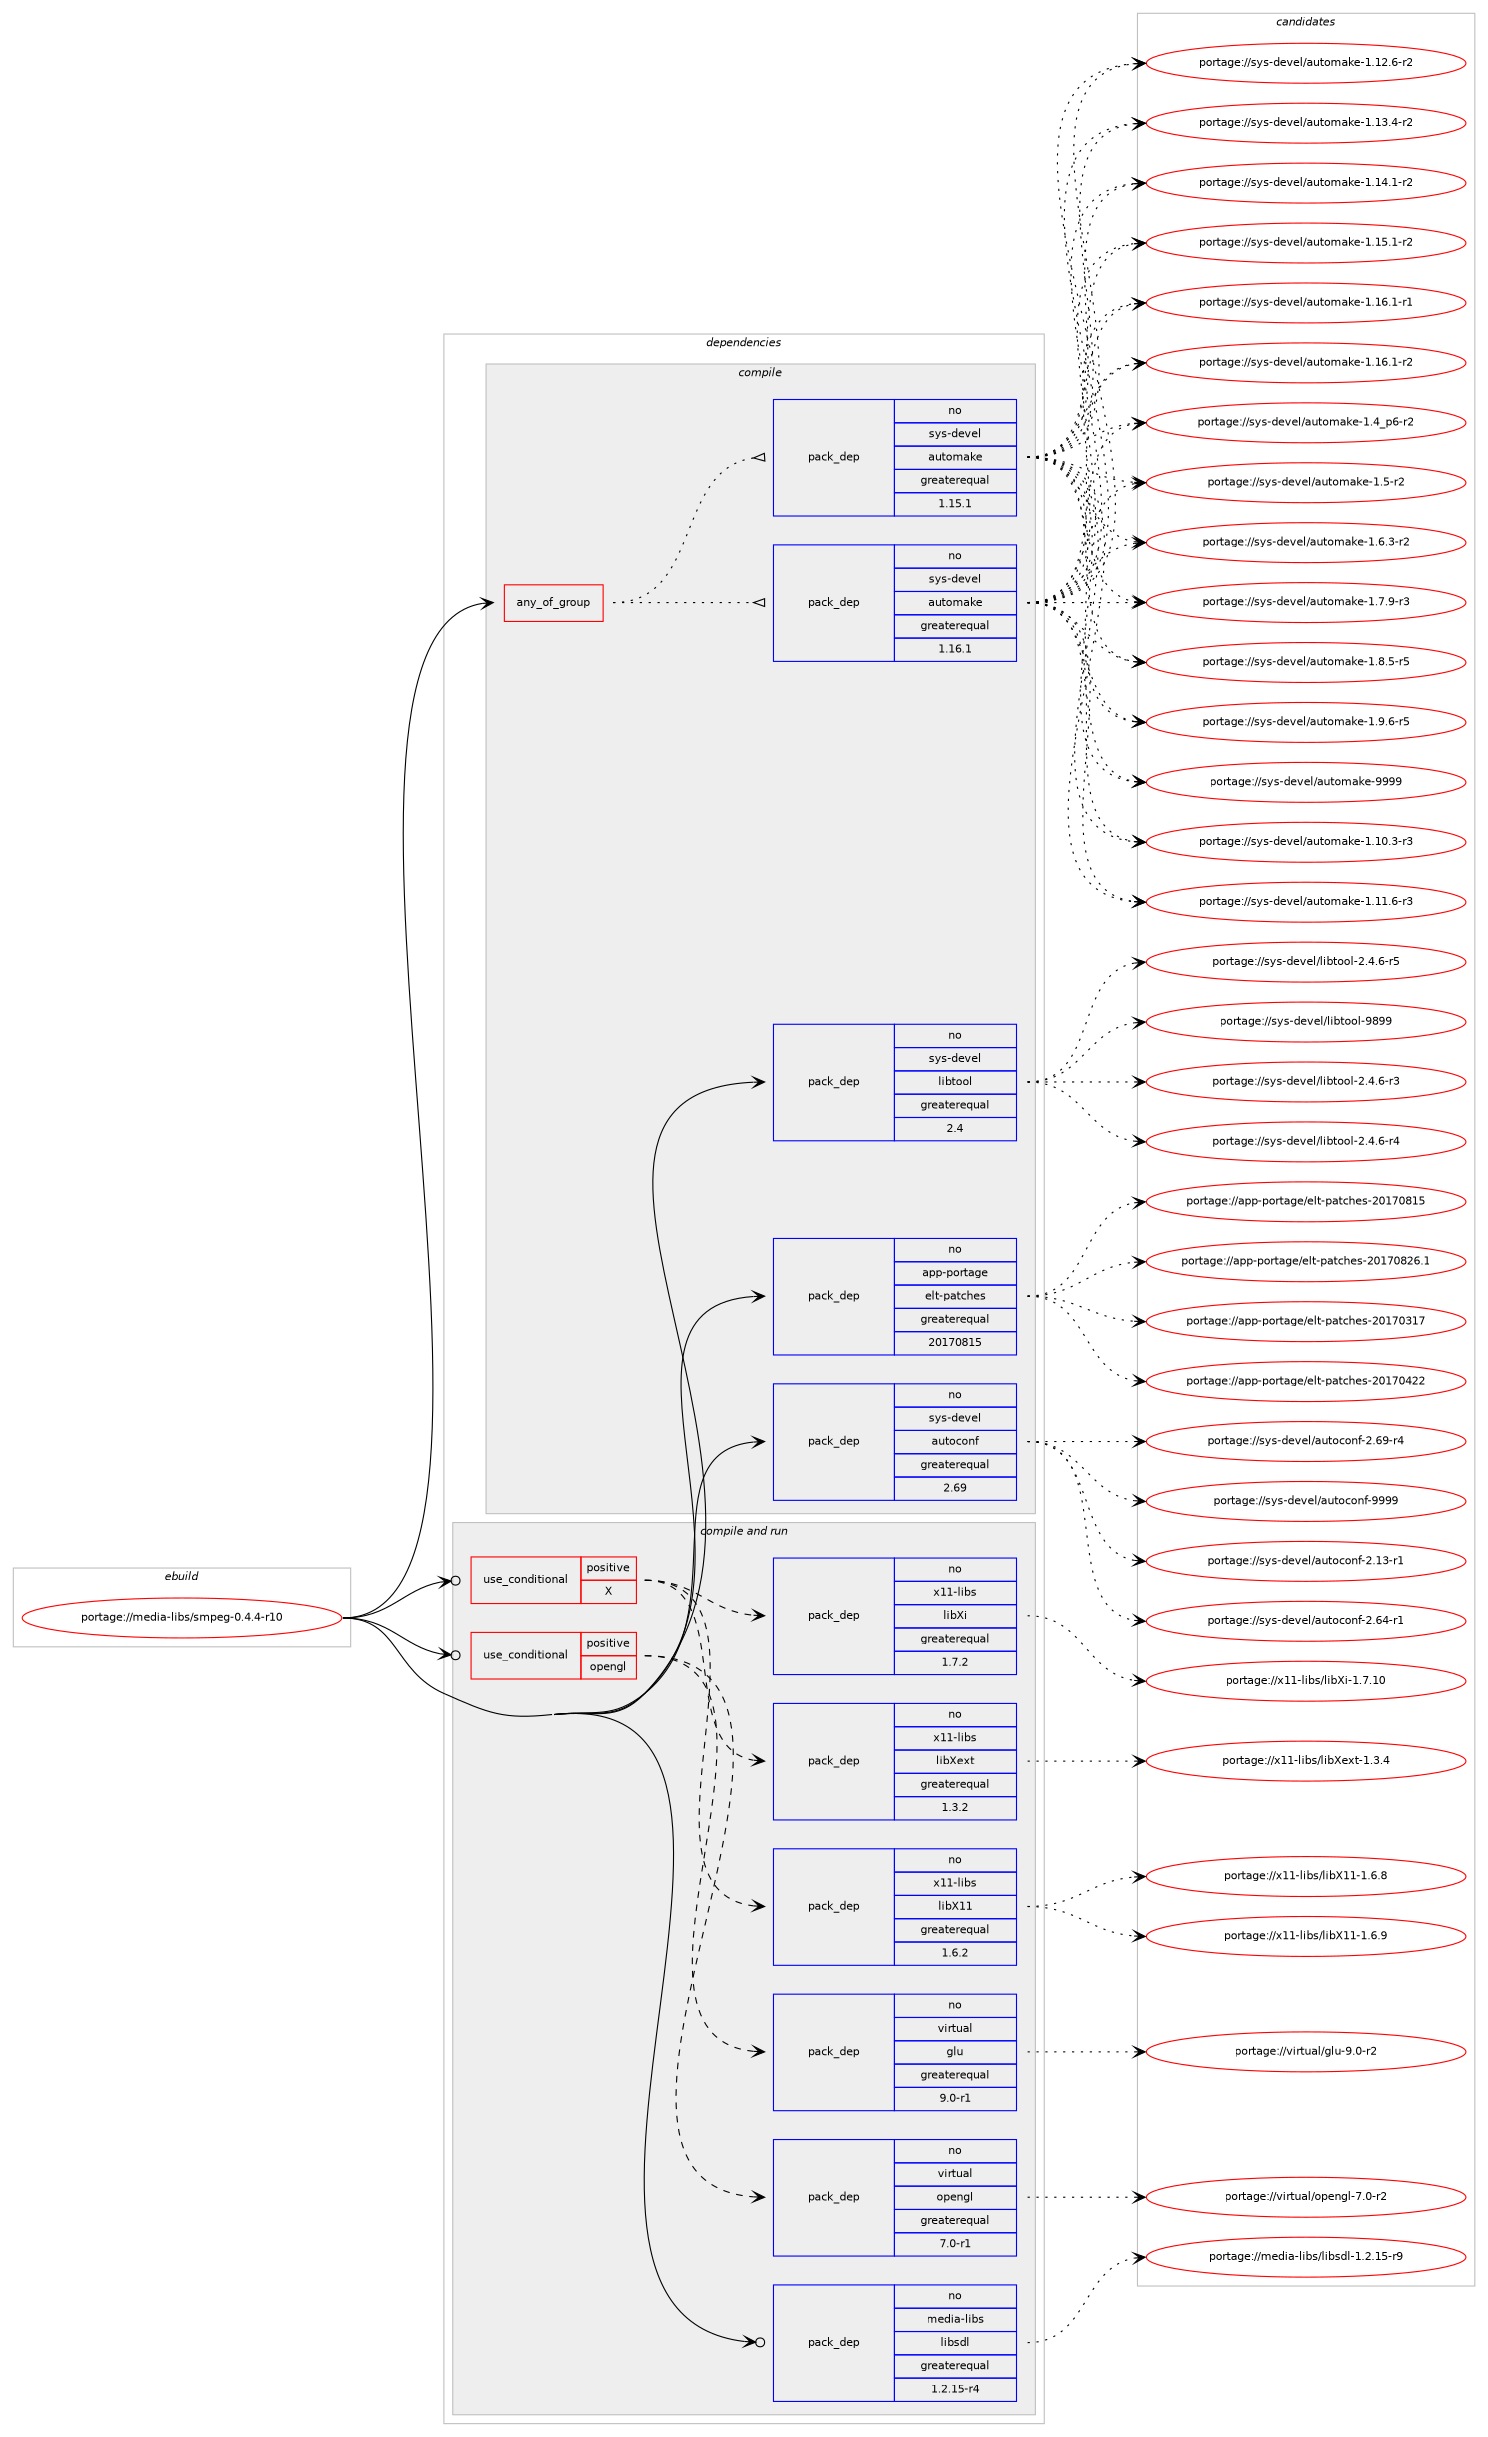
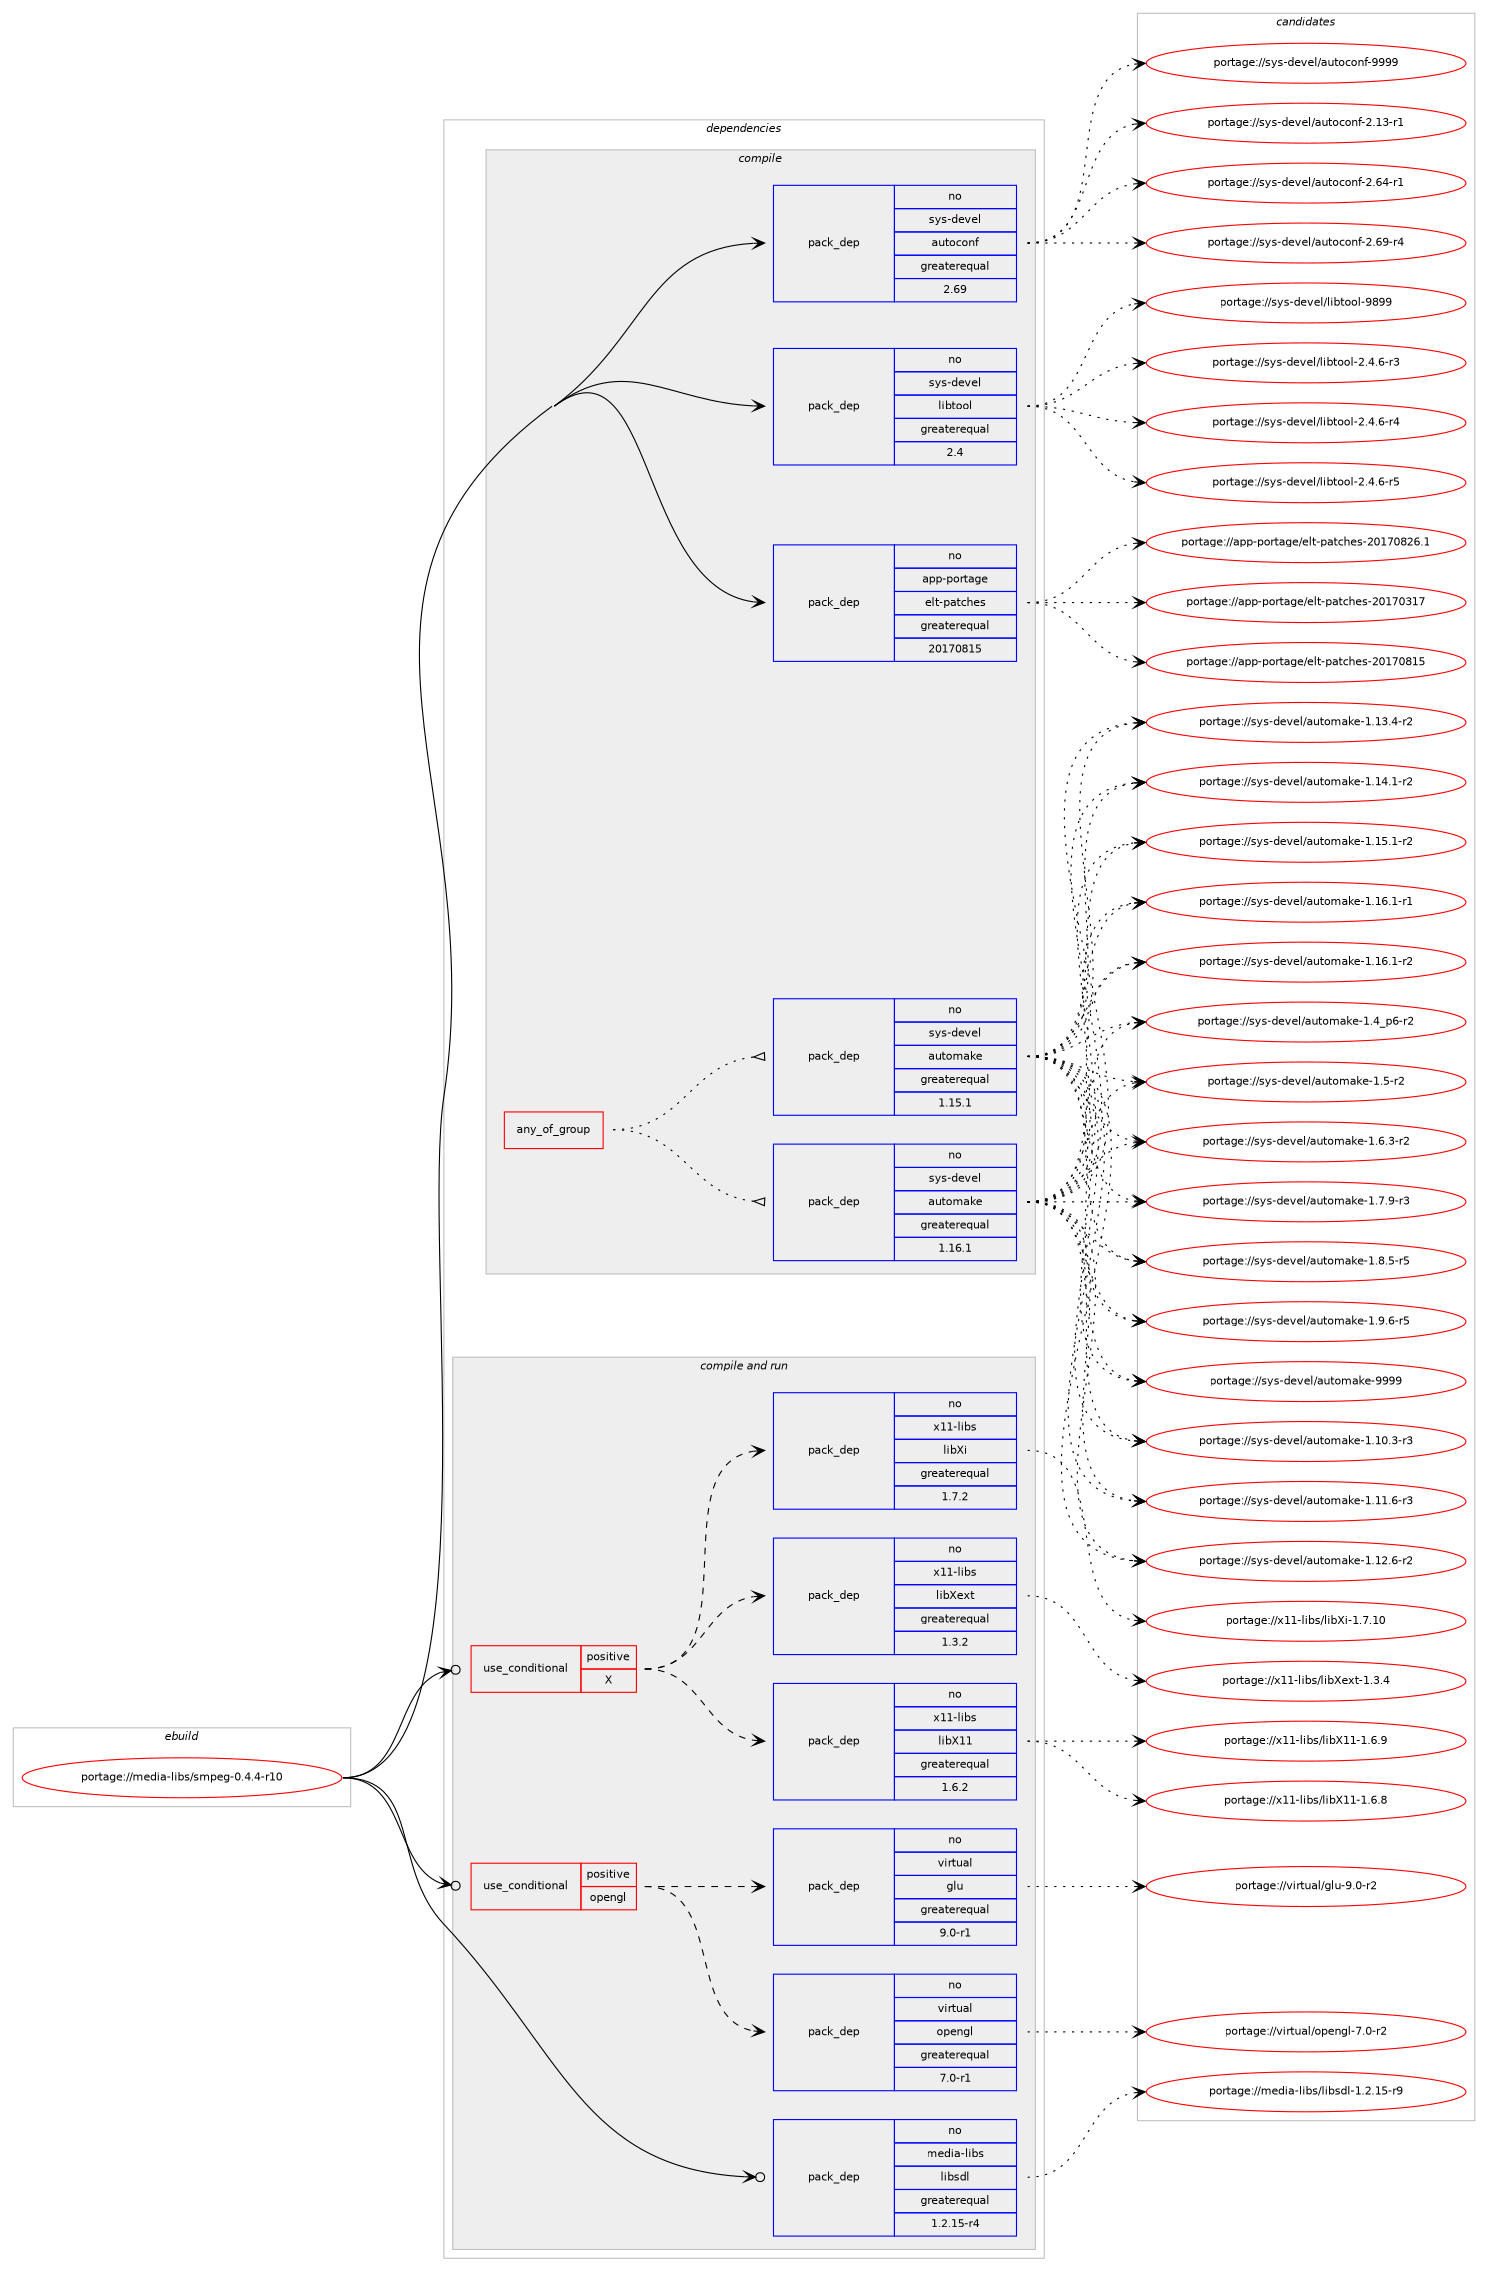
edge "portage://media-libs/smpeg-0.4.4-r10" -> "any_of_group": removed
node "portage://app-portage/elt-patches-20170422": removed
